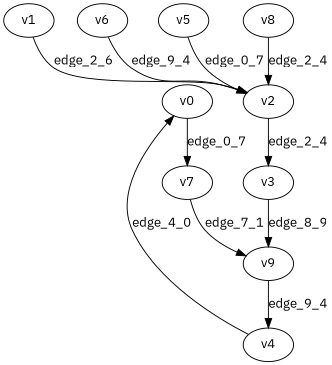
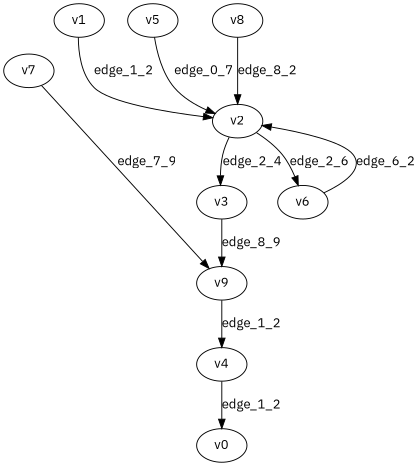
edge "v1" -> "v2": label "edge_2_6" -> "edge_1_2"
edge "v6" -> "v2": label "edge_9_4" -> "edge_6_2"
edge "v8" -> "v2": label "edge_2_4" -> "edge_8_2"
edge "v0" -> "v7": removed, label "edge_0_7"
edge "v2" -> "v6": added, label "edge_2_6"
edge "v4" -> "v0": label "edge_4_0" -> "edge_1_2"
edge "v7" -> "v9": label "edge_7_1" -> "edge_7_9"
edge "v9" -> "v4": label "edge_9_4" -> "edge_1_2"
